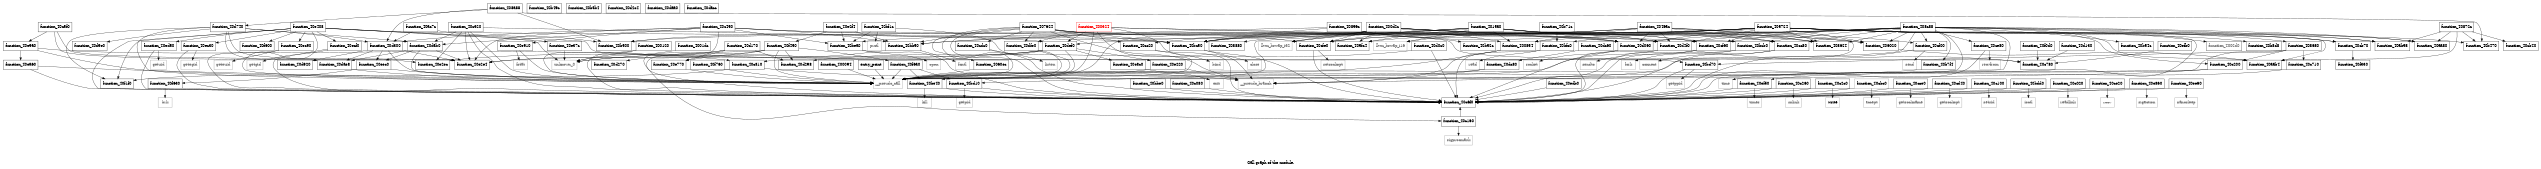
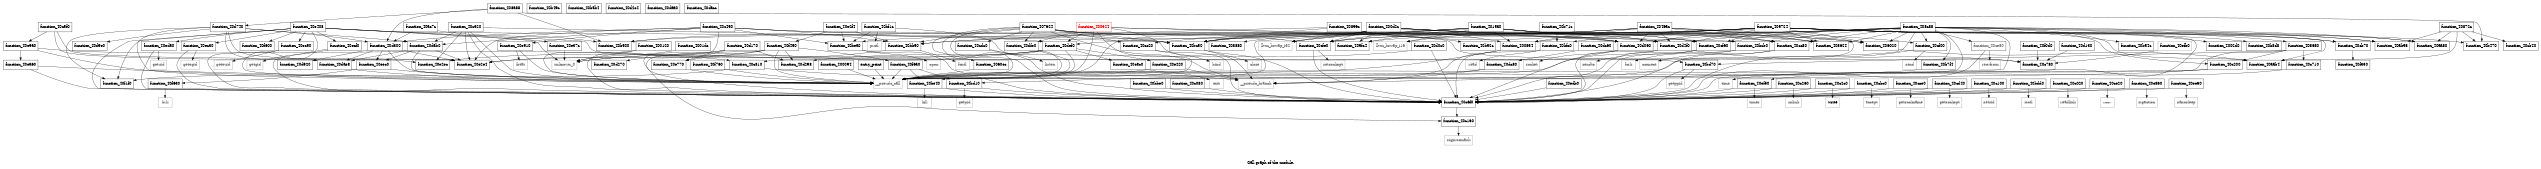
node "function_40ce80": fontcolor black -> gray50
node "function_40efb0": color black -> gray50
node "function_4002d0": fontcolor gray50 -> black
edge "function_40c160" -> "function_40c6f0": reversed
